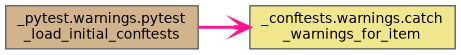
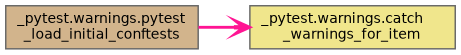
node "_conftests.warnings.catch _warnings_for_item": label "_conftests.warnings.catch _warnings_for_item" -> "_pytest.warnings.catch _warnings_for_item"
